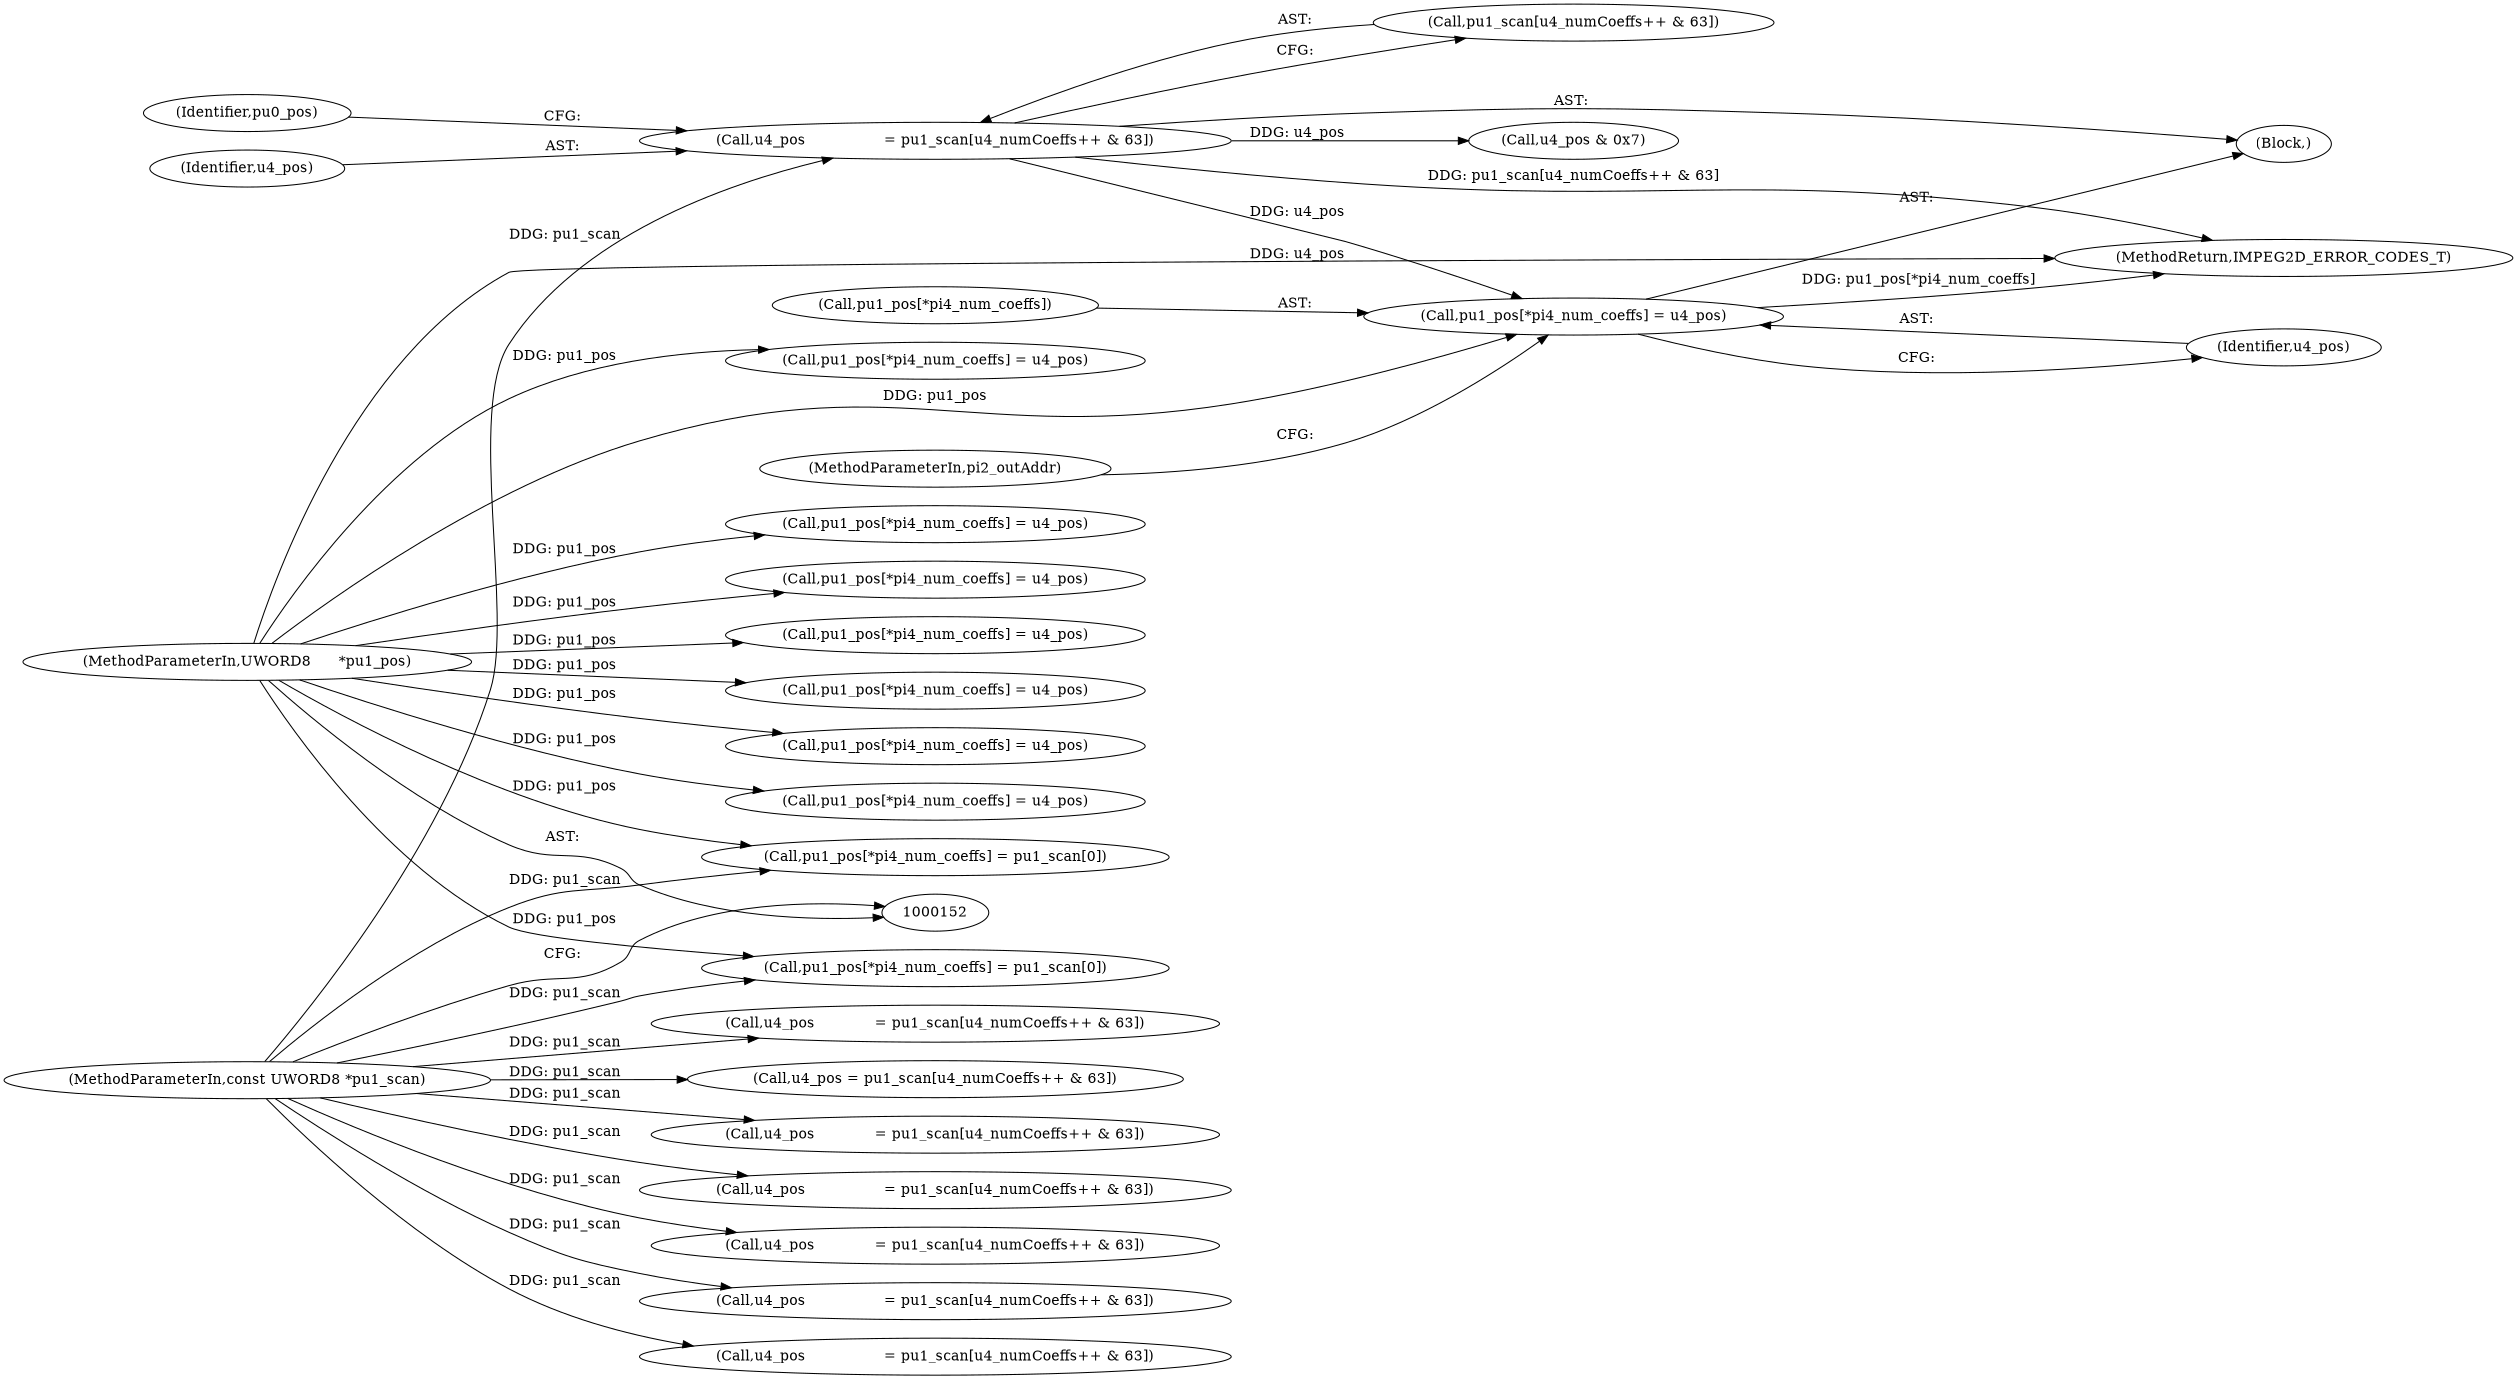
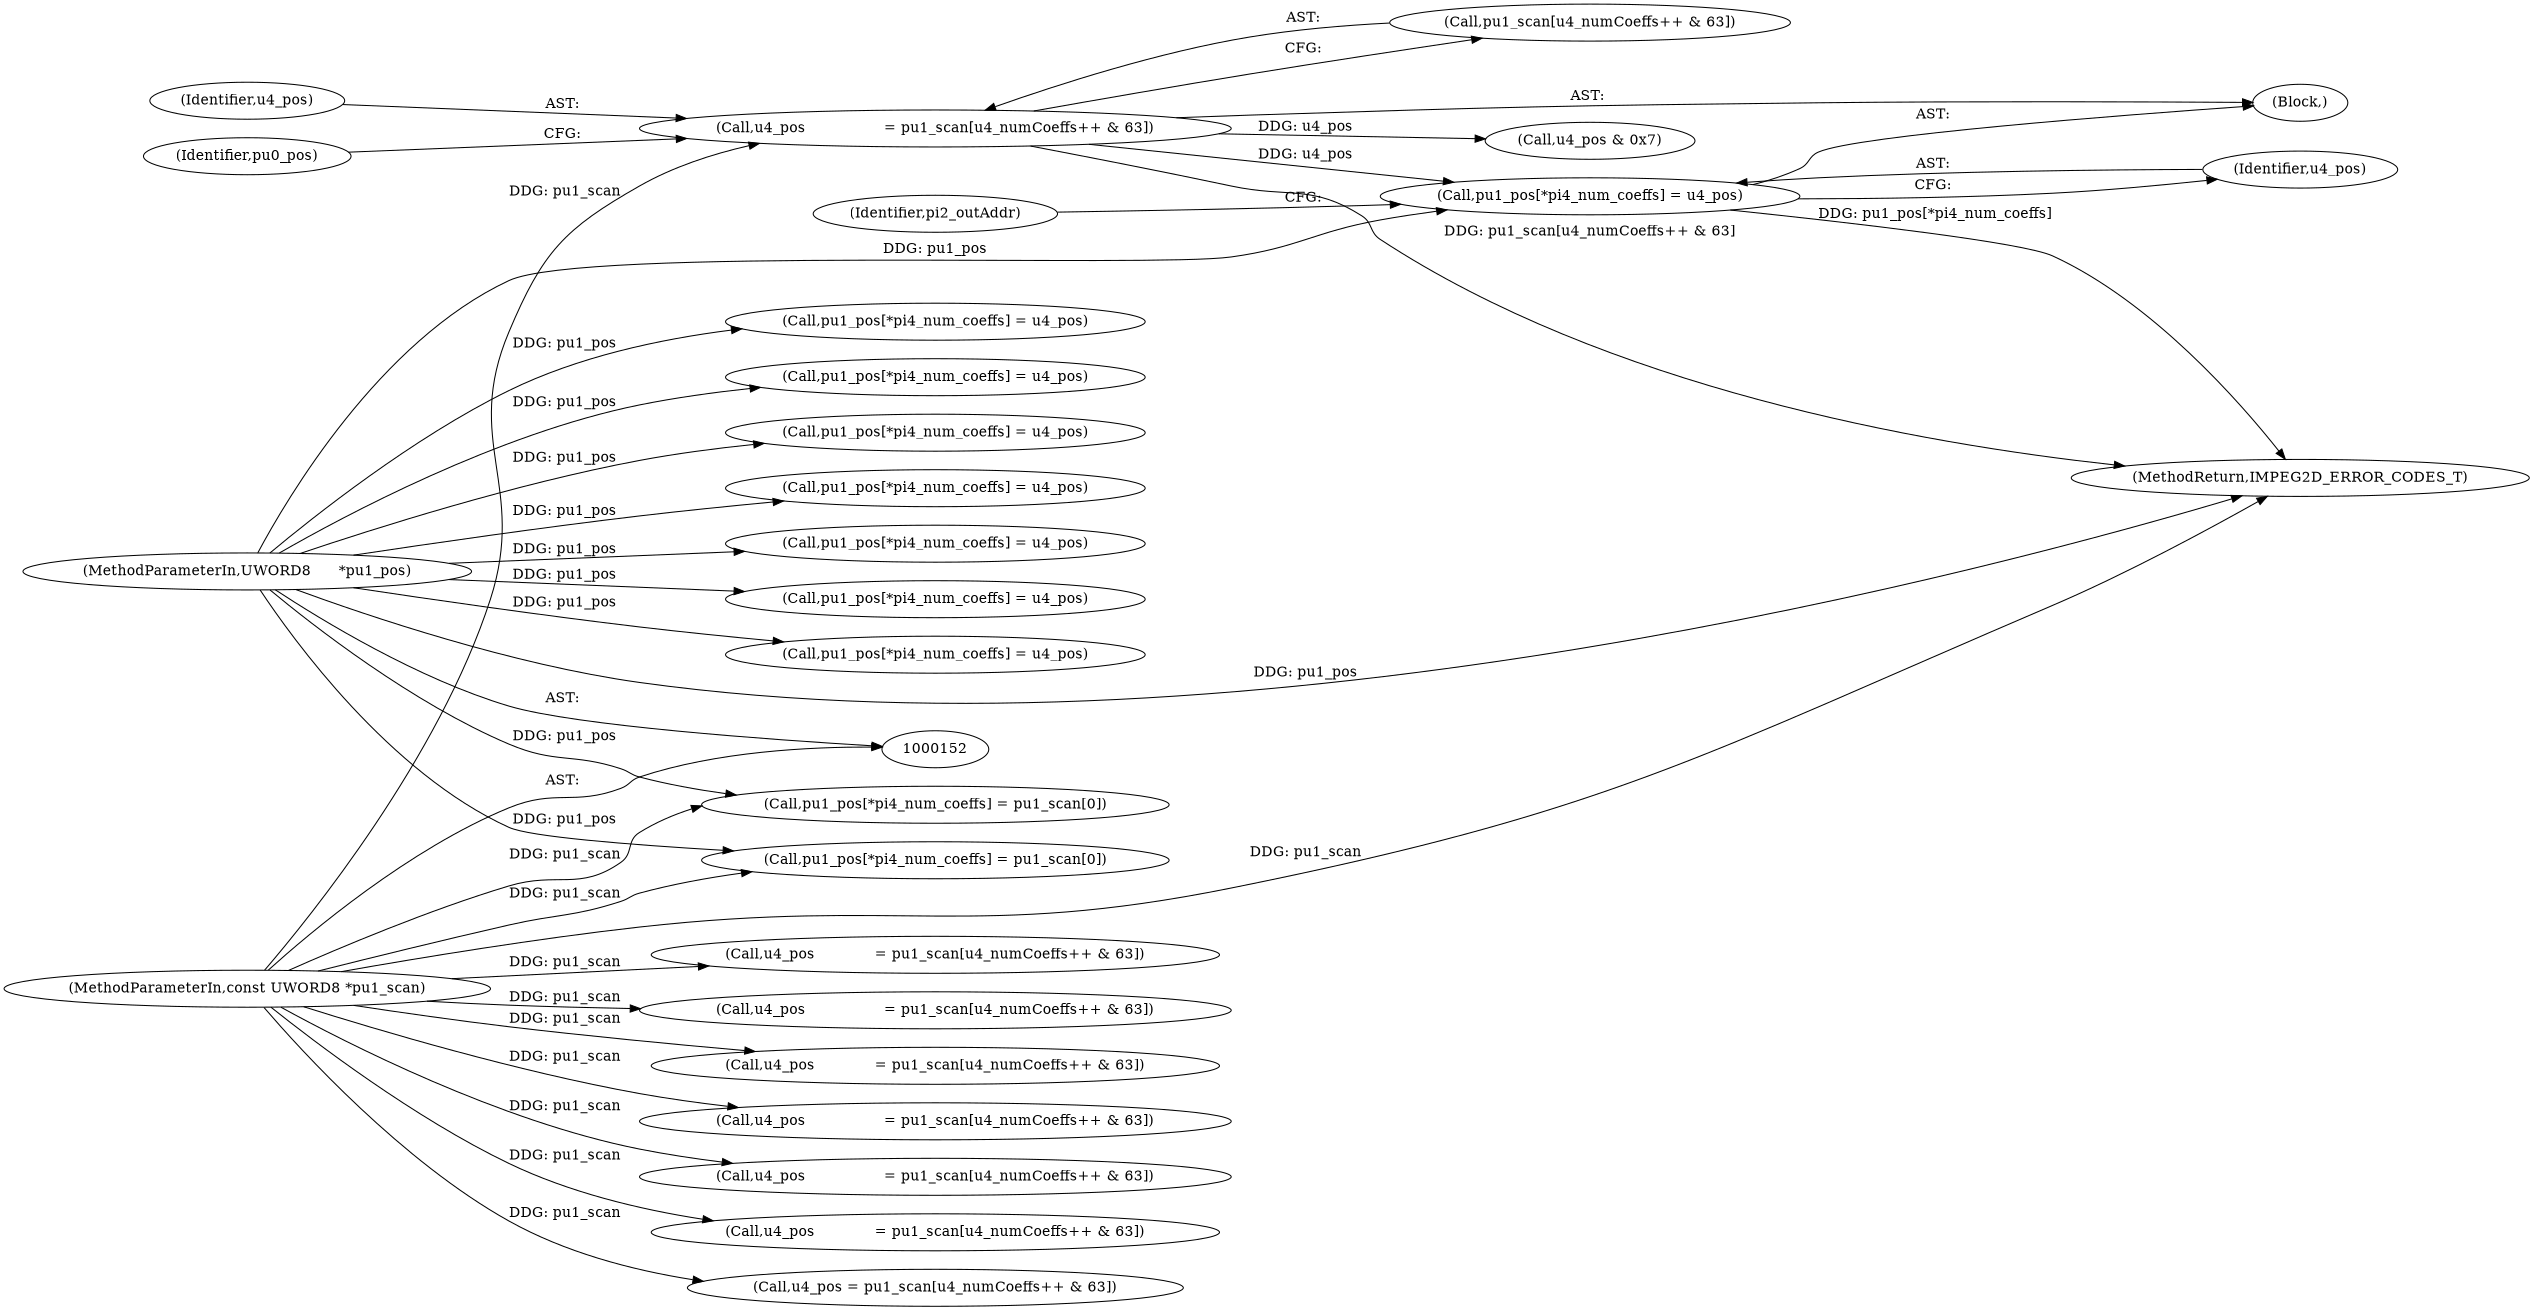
edge "(MethodParameterIn,UWORD8      *pu1_pos)" -> "(MethodReturn,IMPEG2D_ERROR_CODES_T)": label "DDG: u4_pos" -> "DDG: pu1_pos"
node "(Call,pu1_pos[*pi4_num_coeffs])": removed
node "(MethodParameterIn,pi2_outAddr)": label "(MethodParameterIn,pi2_outAddr)" -> "(Identifier,pi2_outAddr)"
edge "(MethodParameterIn,const UWORD8 *pu1_scan)" -> "(MethodReturn,IMPEG2D_ERROR_CODES_T)": added, label "DDG: pu1_scan"
edge "(MethodParameterIn,const UWORD8 *pu1_scan)" -> "1000152": label "CFG: " -> "AST: "
